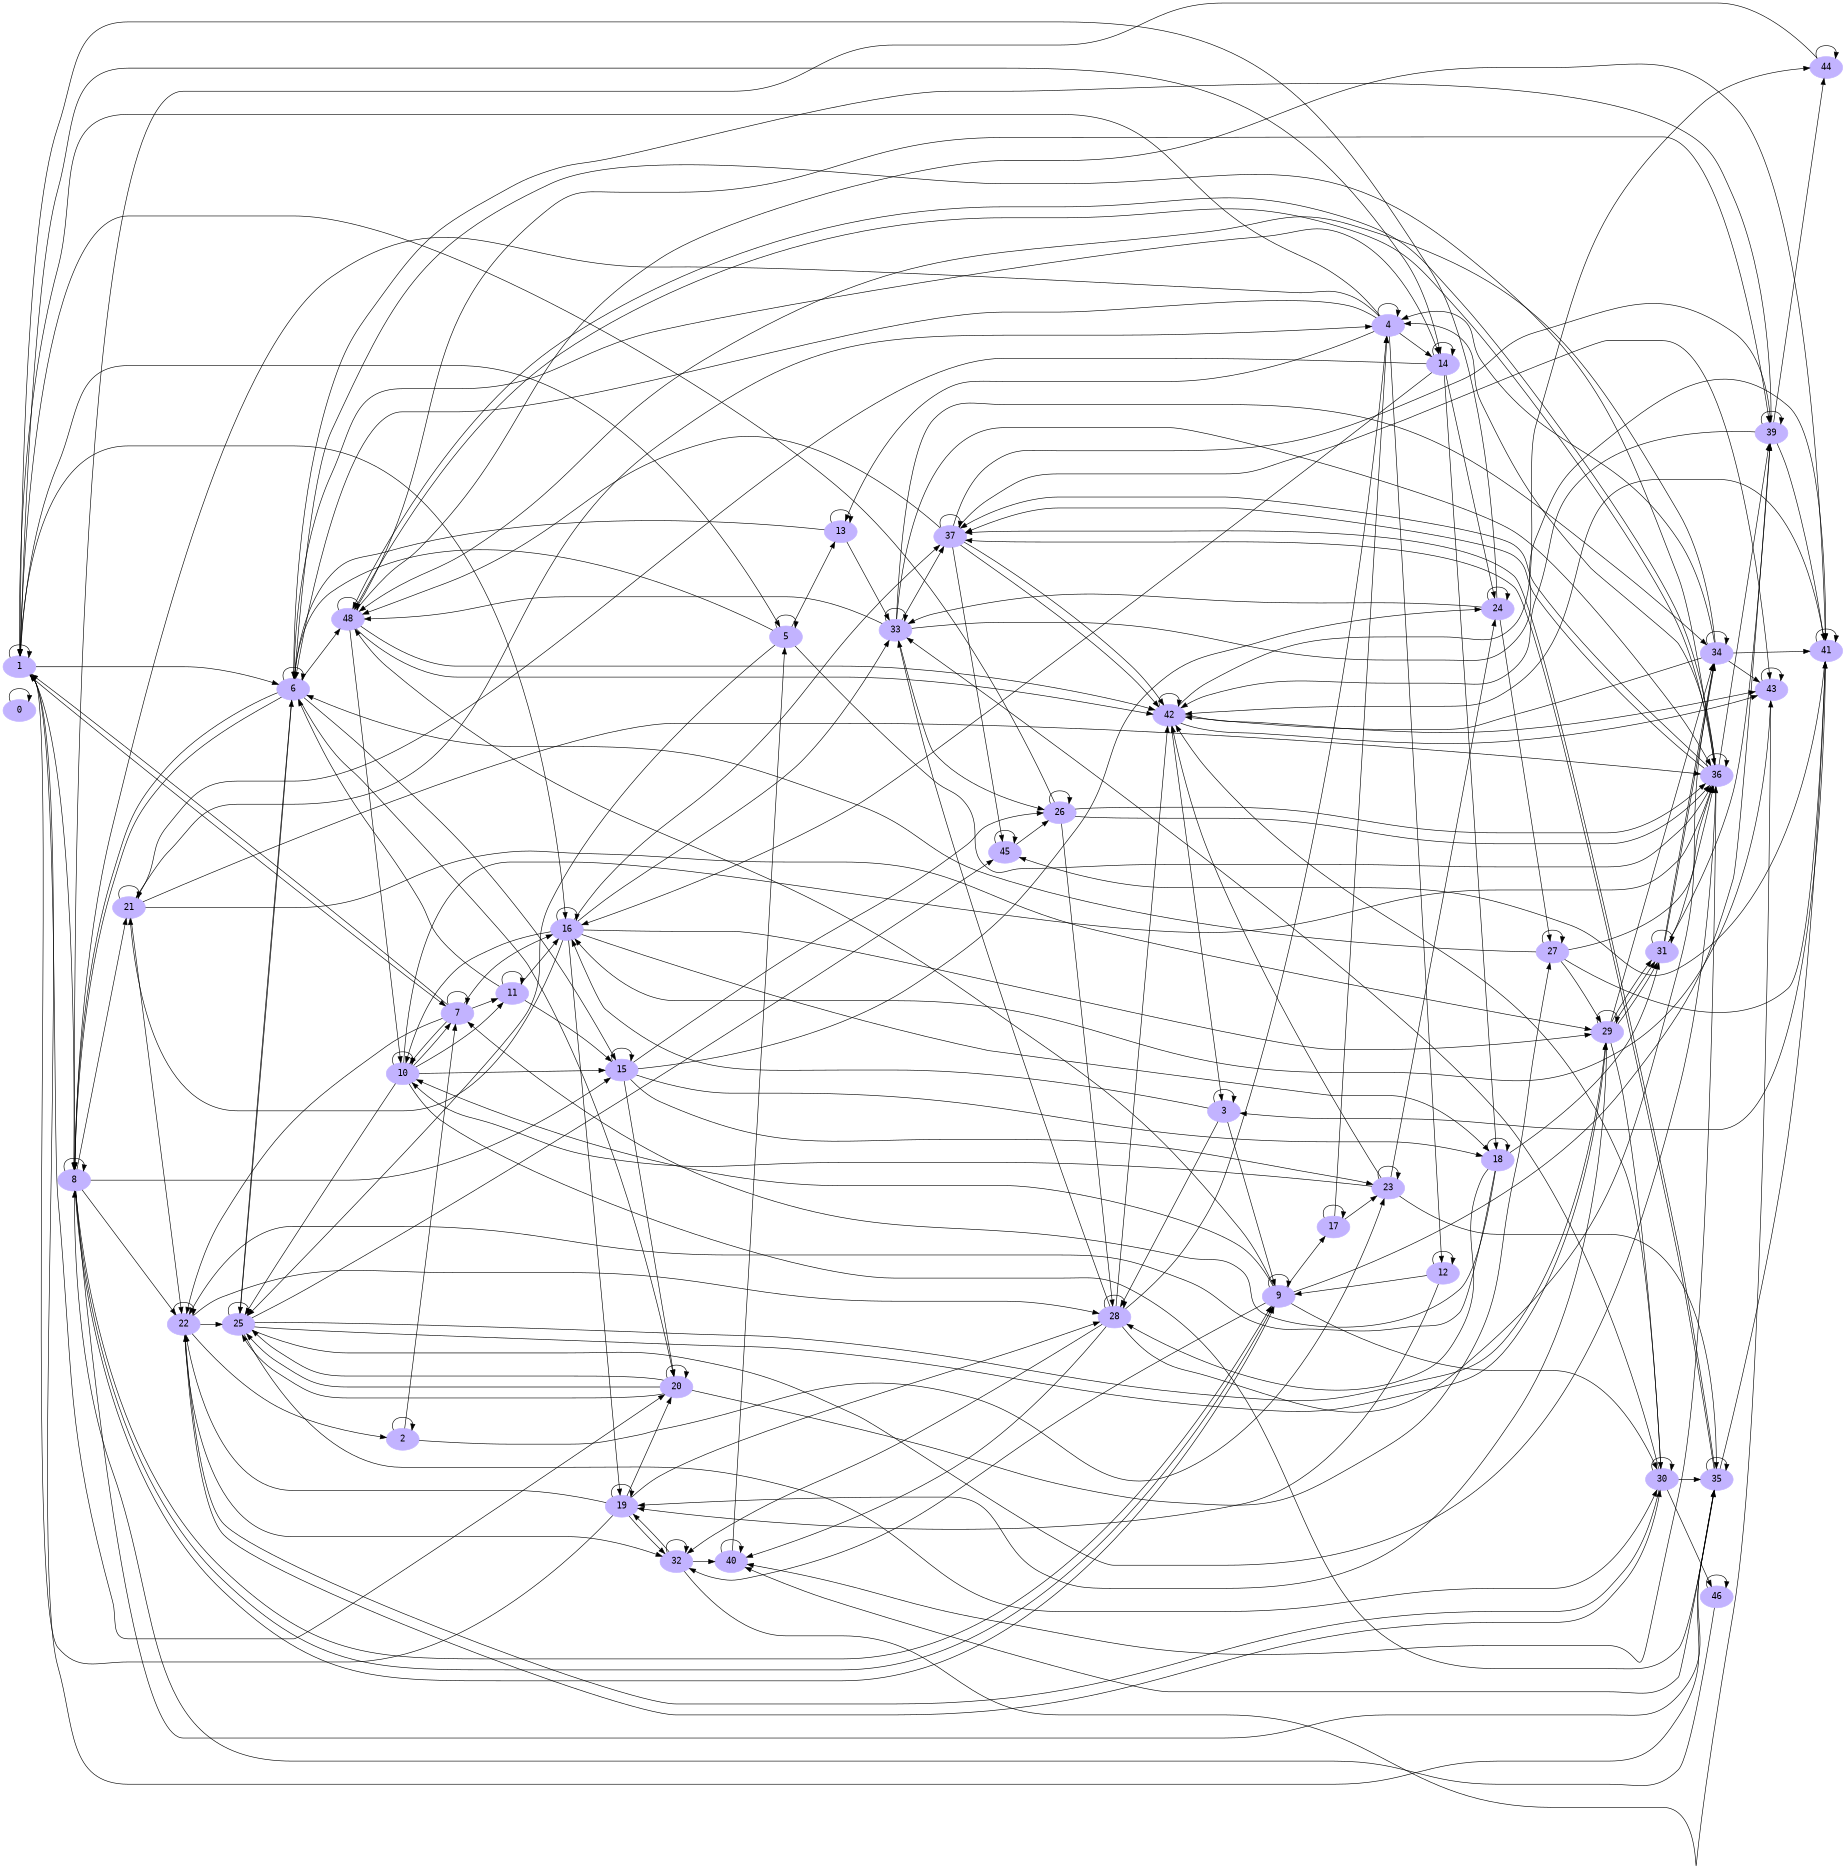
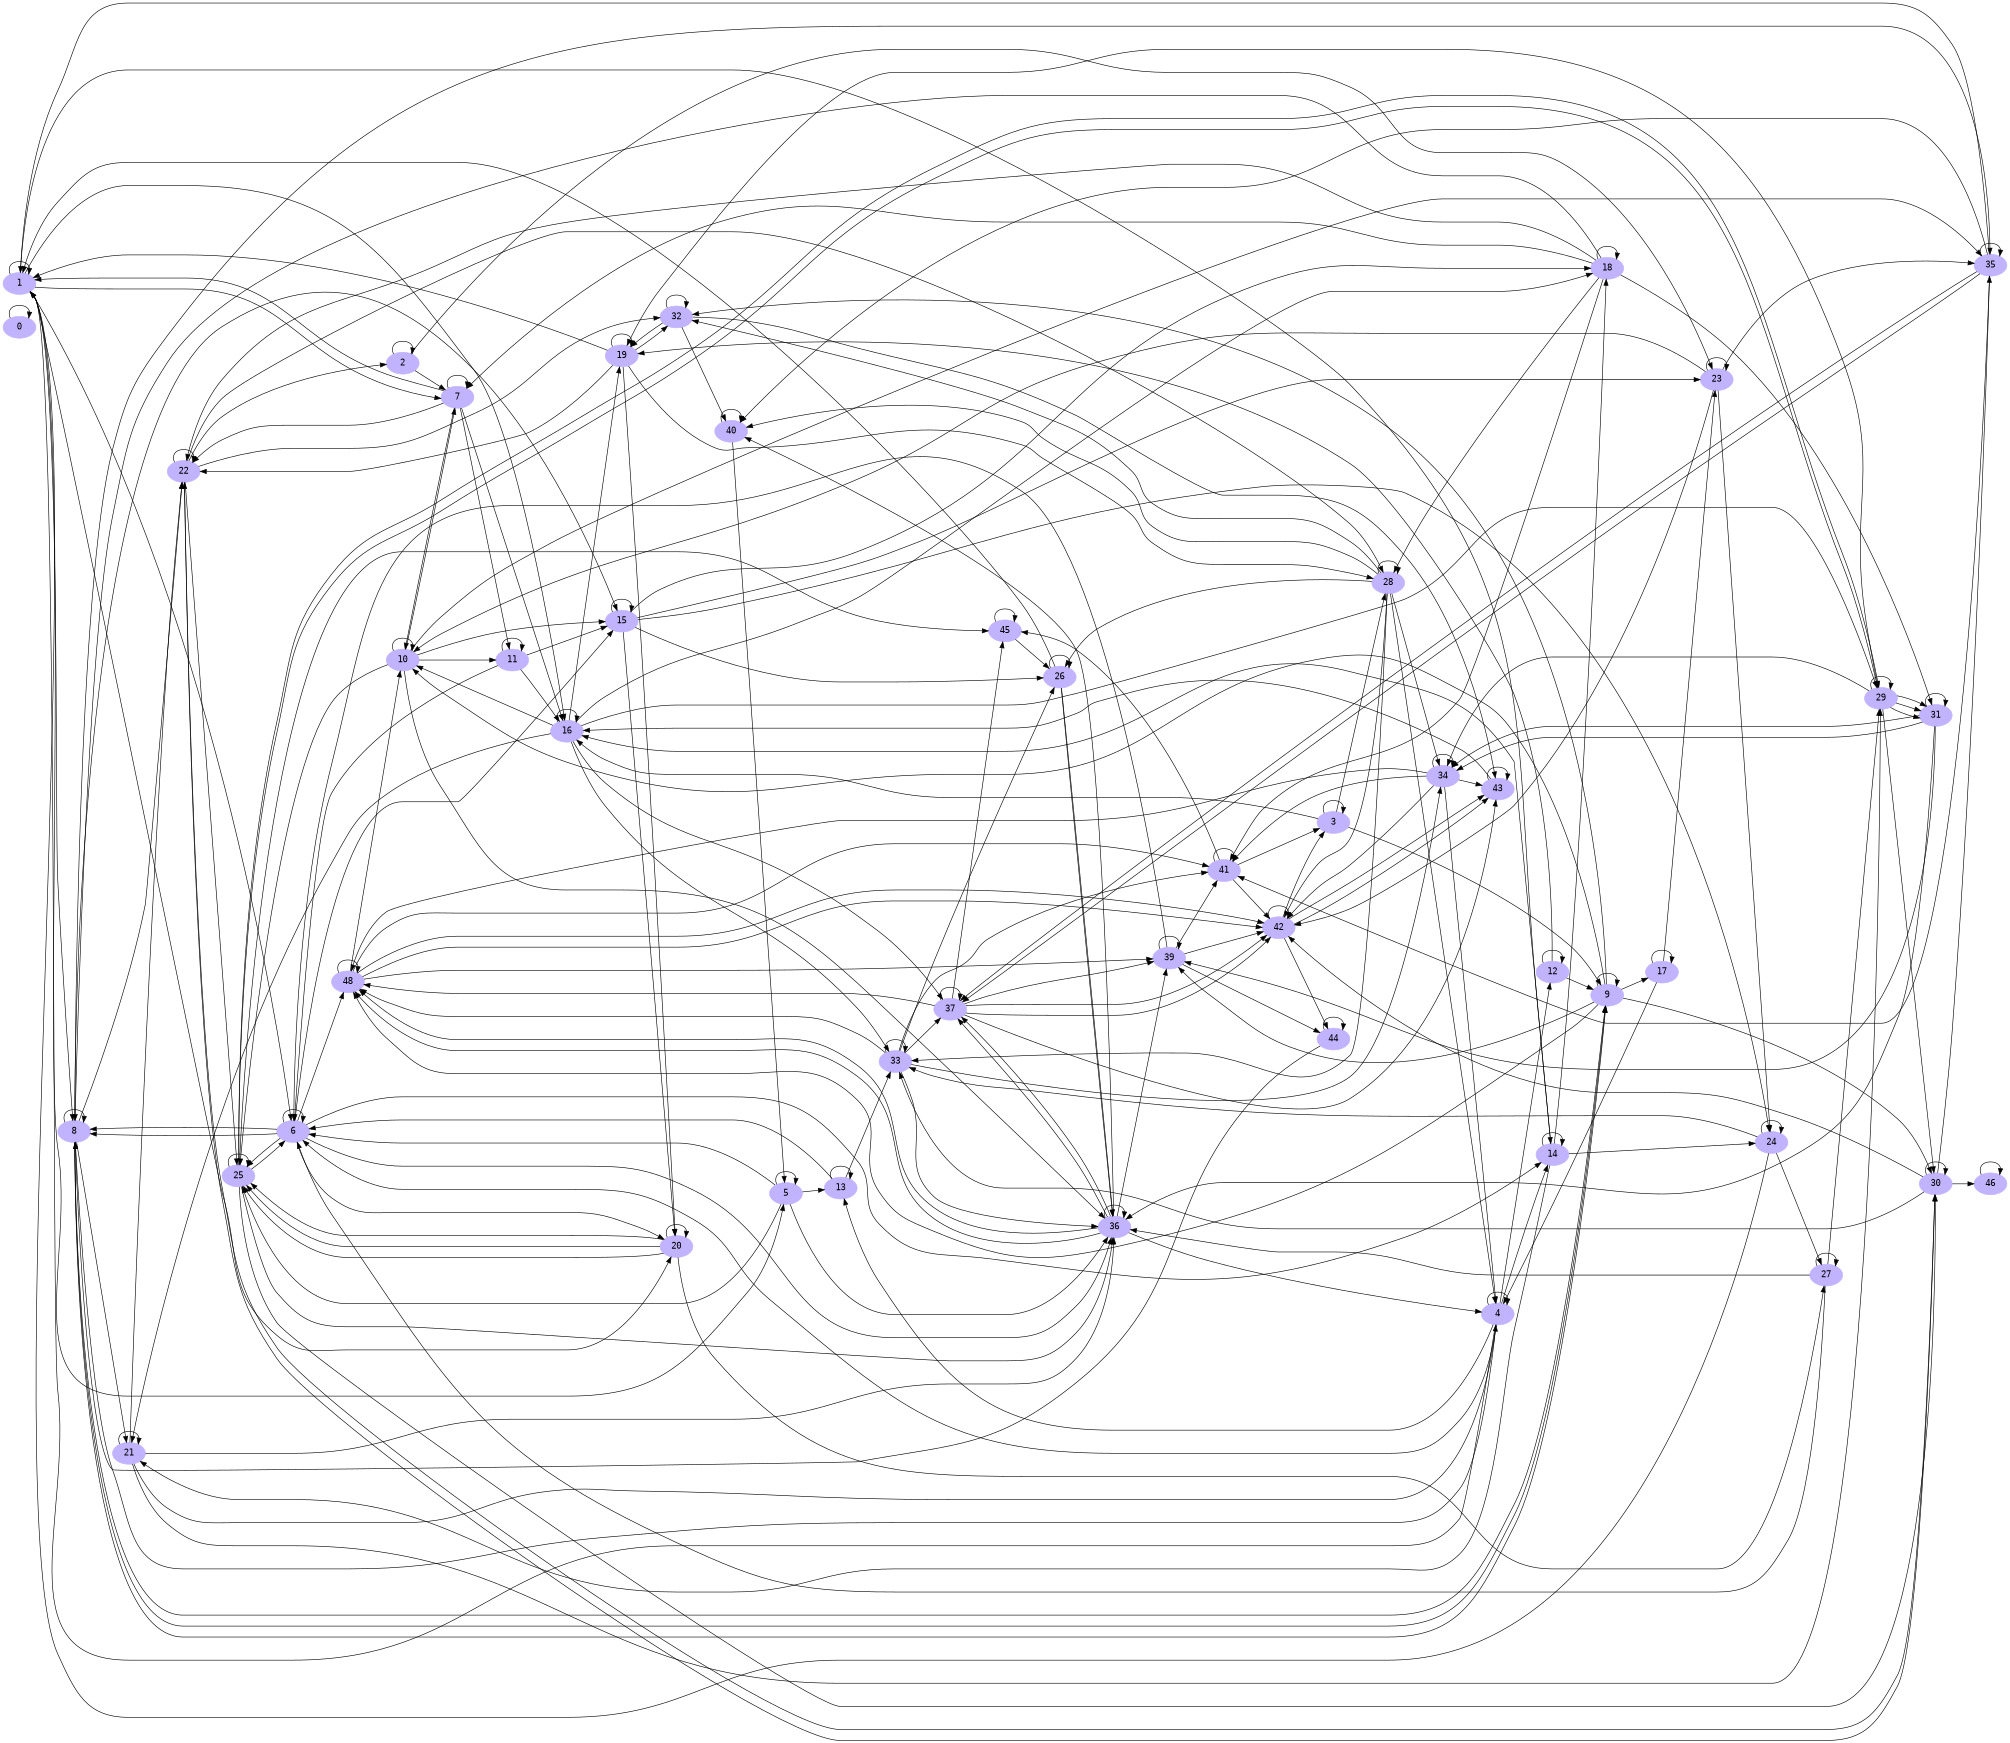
edge "27" -> "41": now "18" -> "41"
edge "26" -> "28": reversed
edge "46" -> "8": now "18" -> "8"
